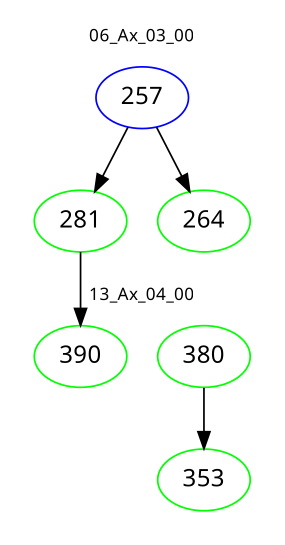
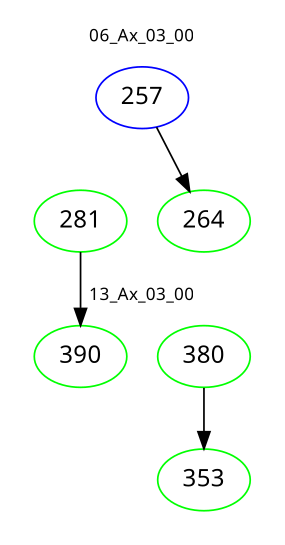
edge "257" -> "281": removed
cluster "13_Ax_04_00": label "13_Ax_04_00" -> "13_Ax_03_00"
